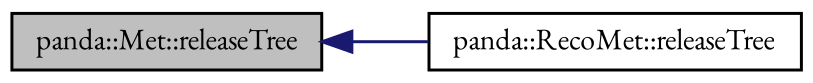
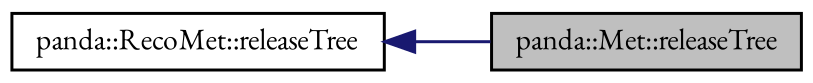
edge "panda::RecoMet::releaseTree" -> "panda::Met::releaseTree": reversed
